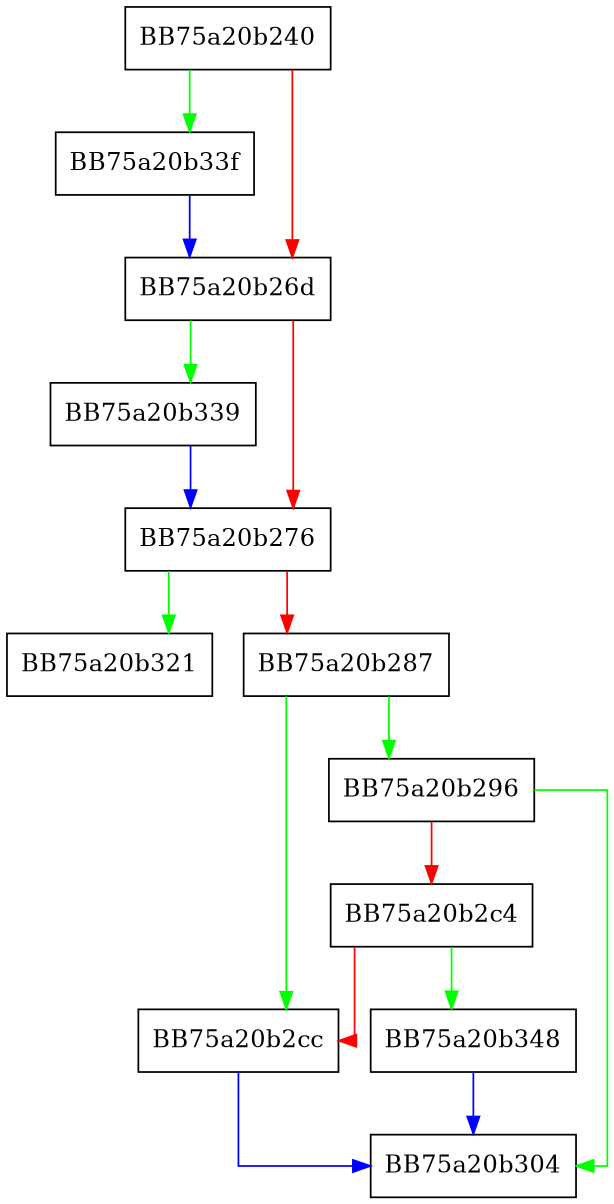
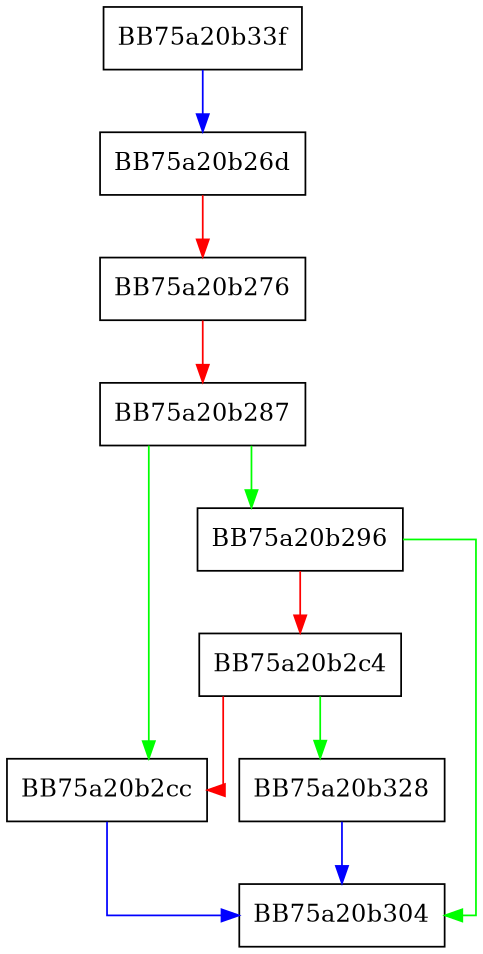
node "BB75a20b240": removed
node "BB75a20b339": removed
node "BB75a20b321": removed
node "BB75a20b348": label "BB75a20b348" -> "BB75a20b328"
